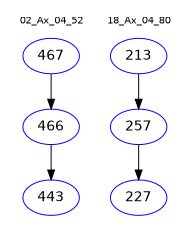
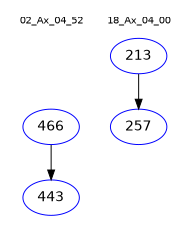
cluster "18_Ax_04_80": label "18_Ax_04_80" -> "18_Ax_04_00"
node "467": removed
node "227": removed
